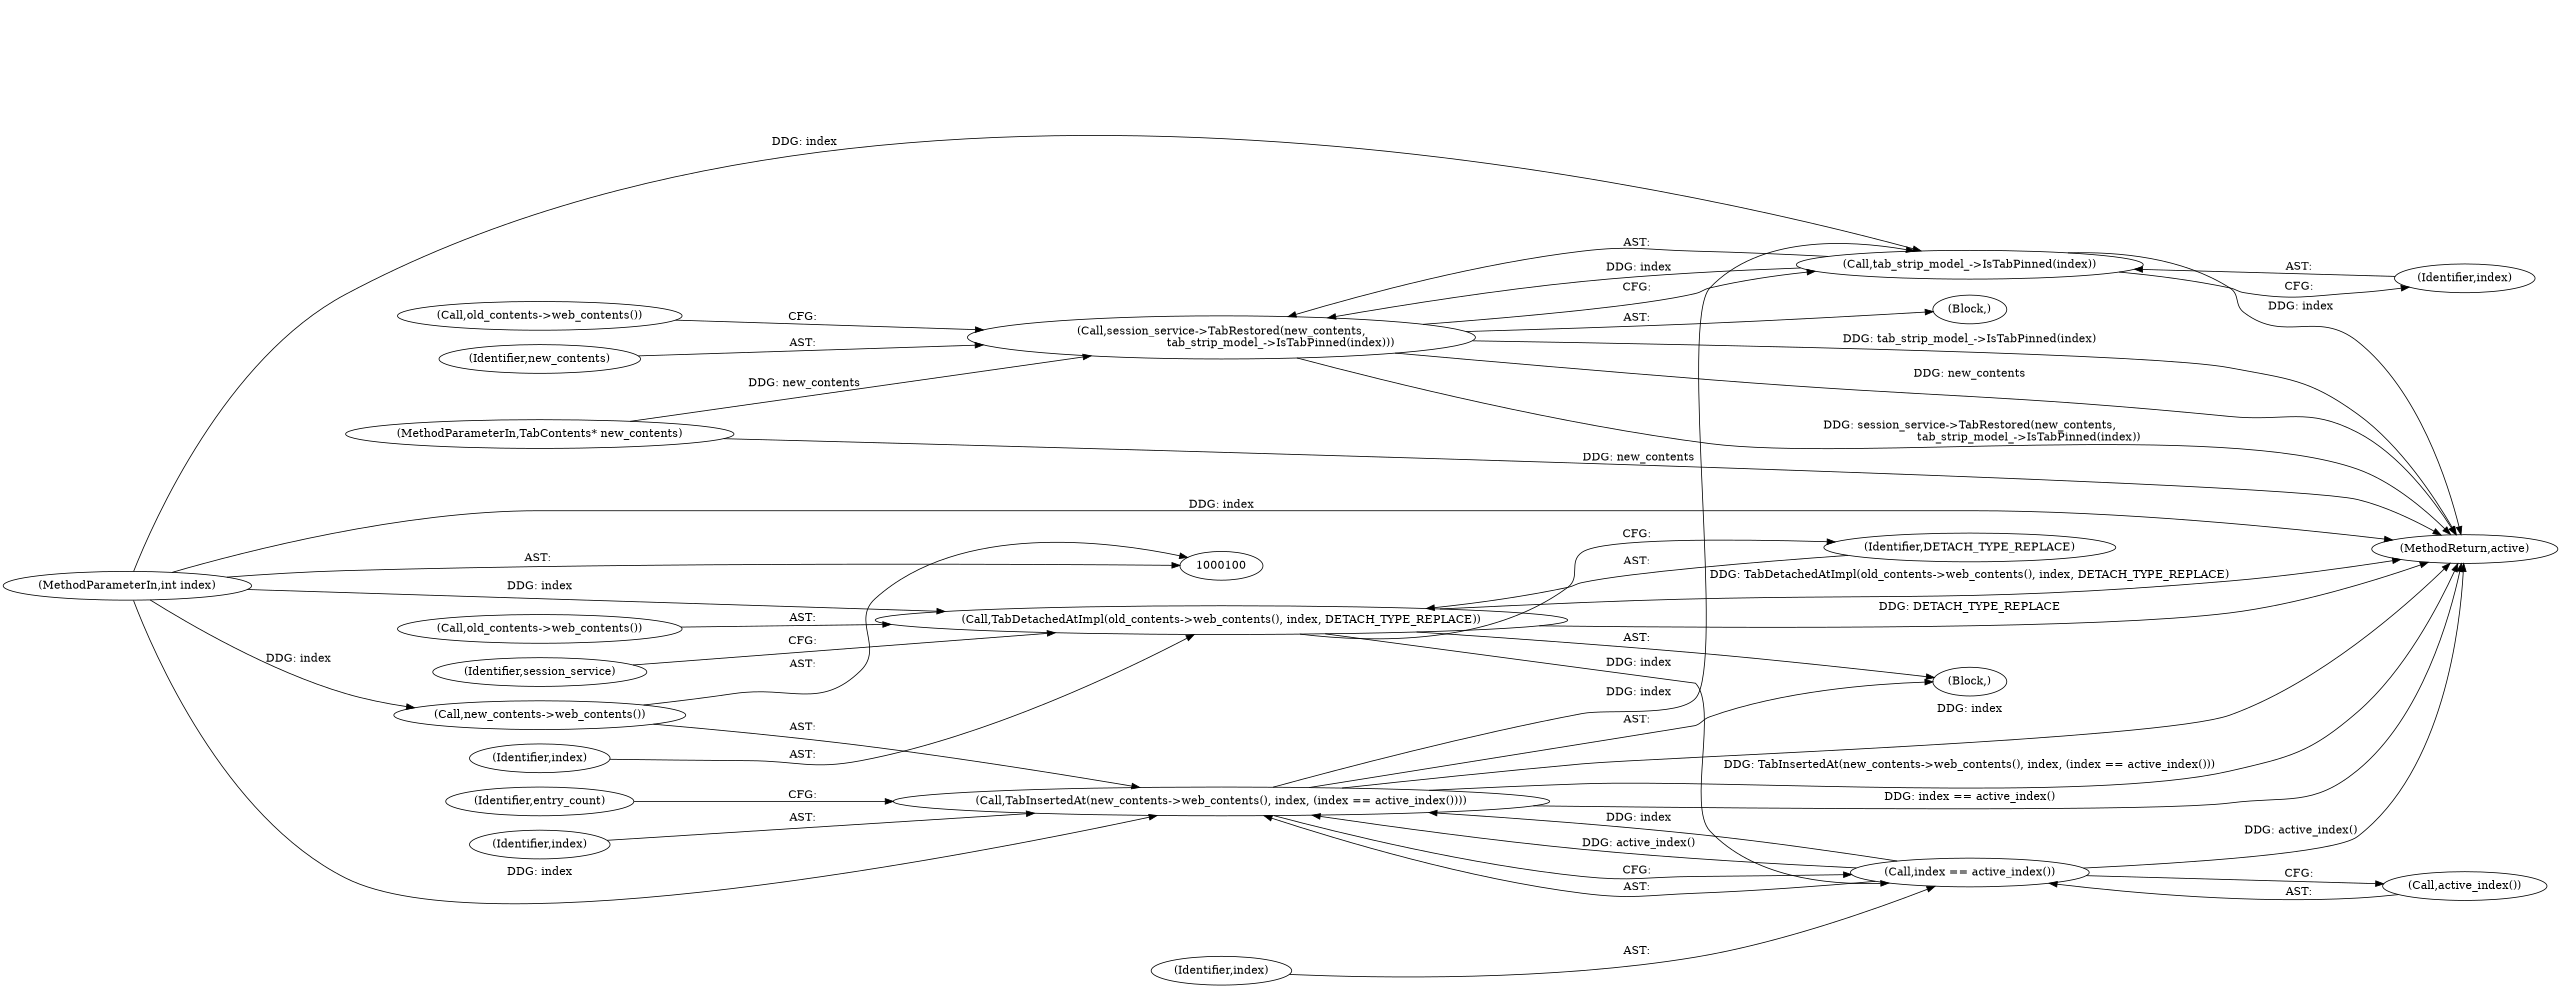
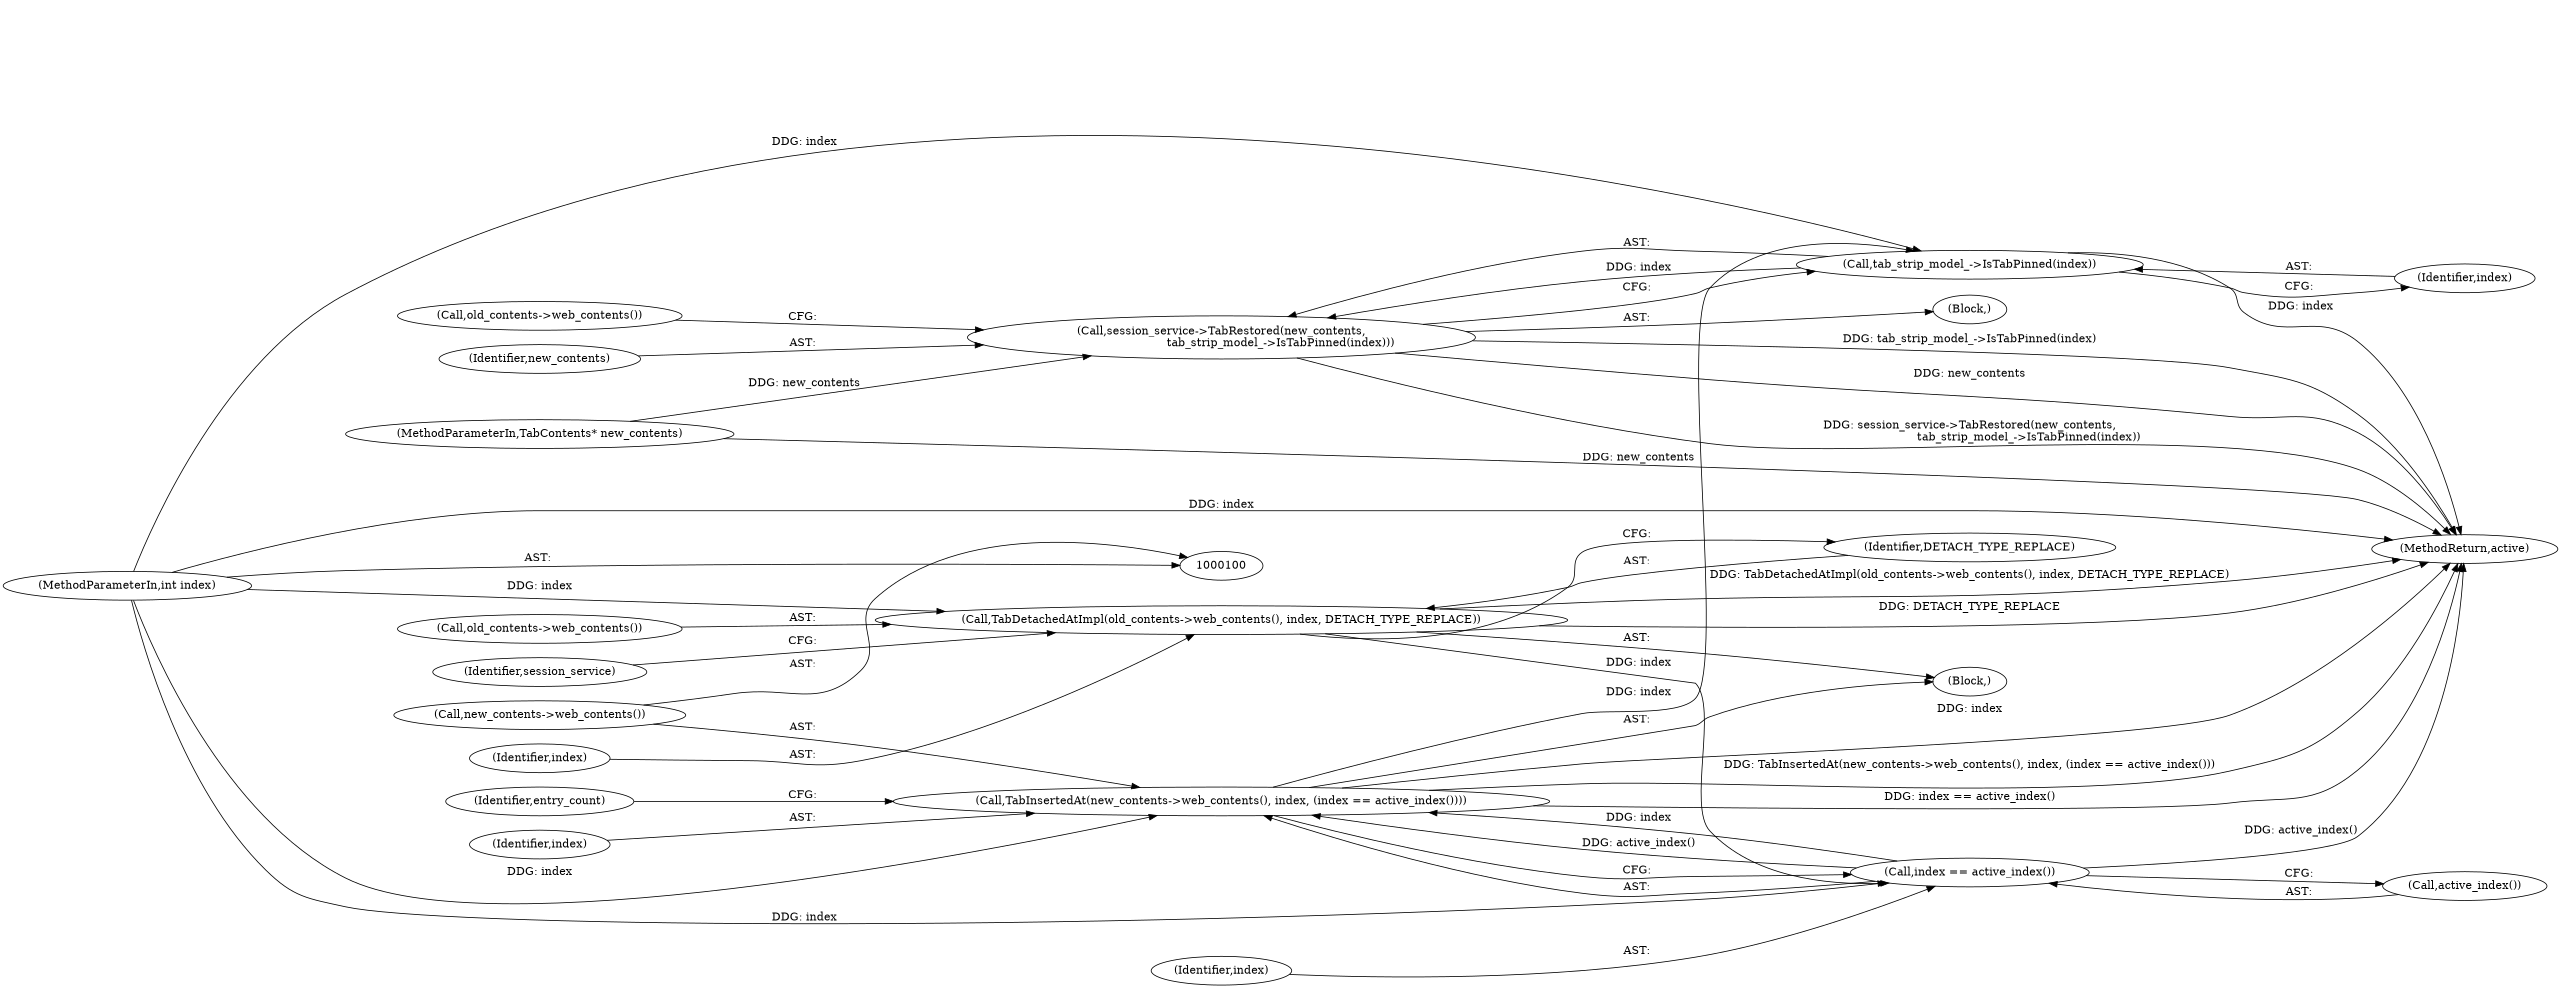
edge "(MethodParameterIn,int index)" -> "(Call,new_contents->web_contents())": now "(MethodParameterIn,int index)" -> "(Call,index == active_index())"
